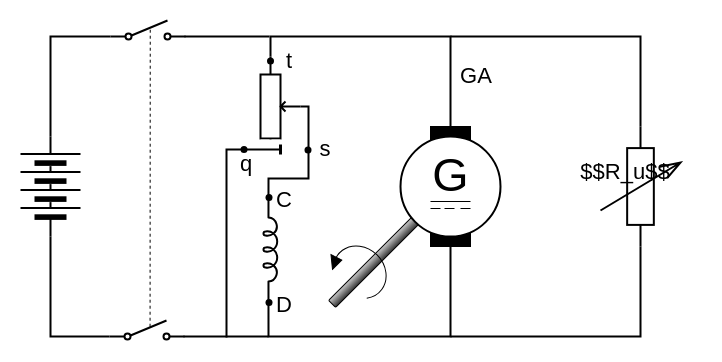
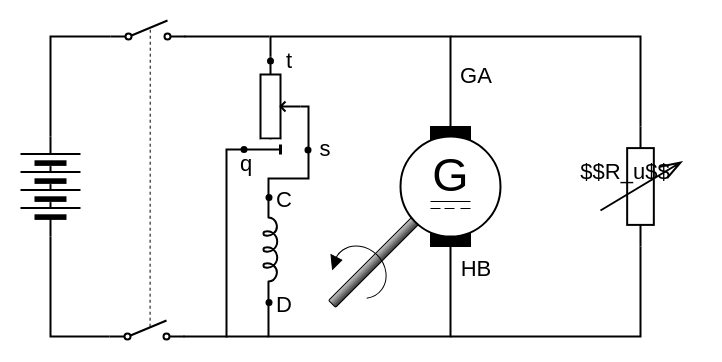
node "HB": added
